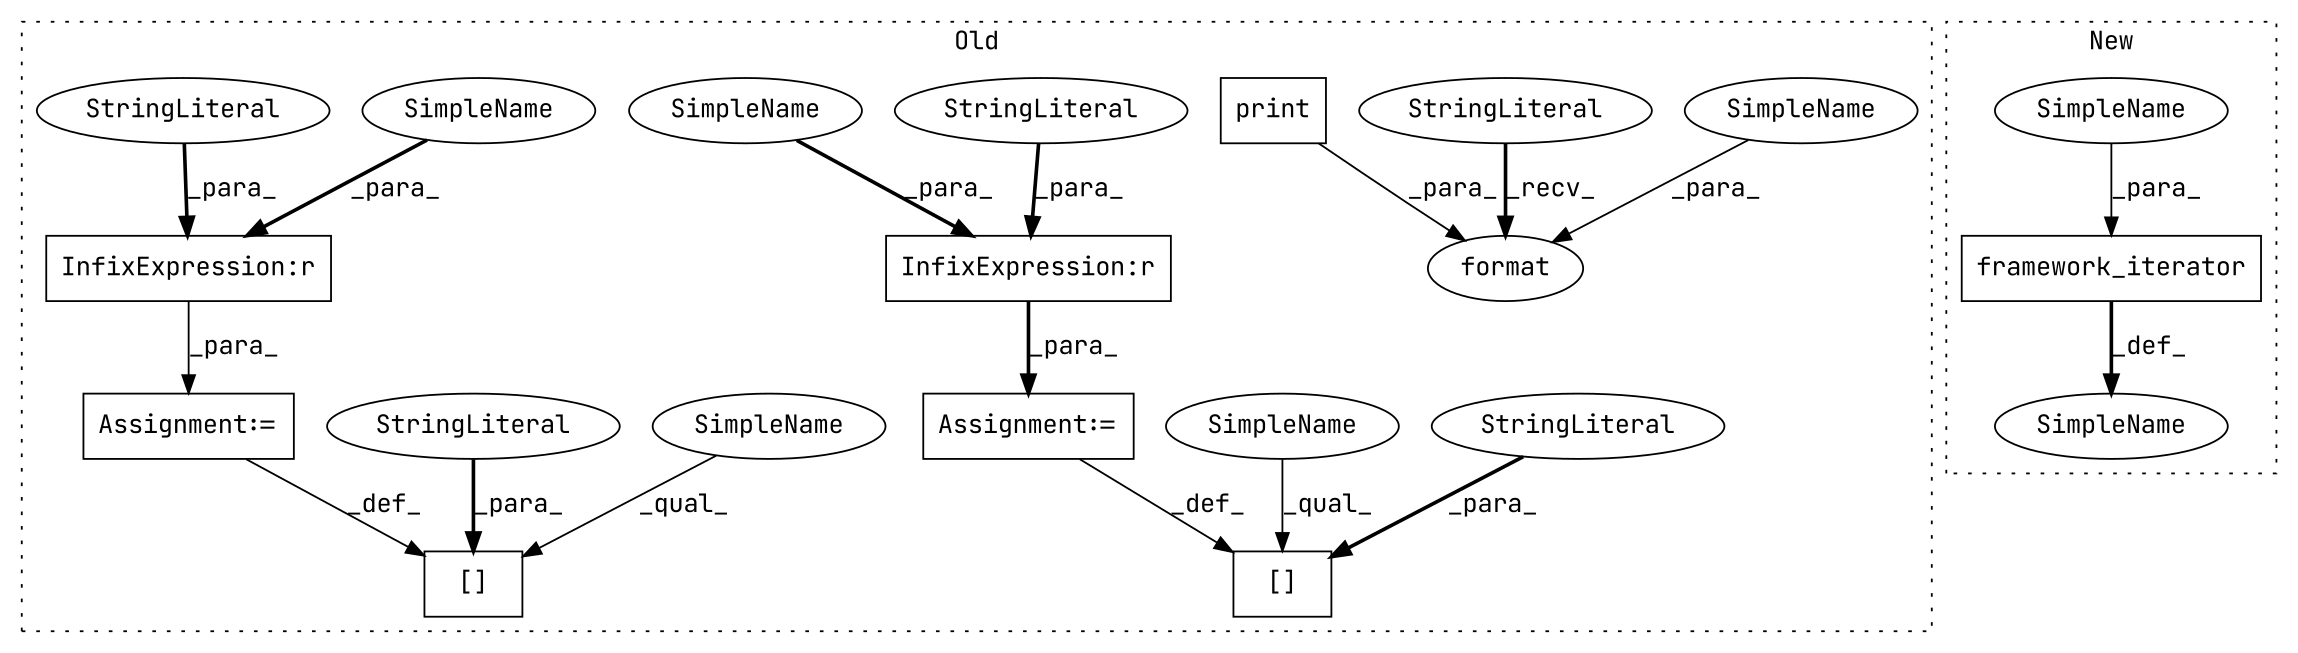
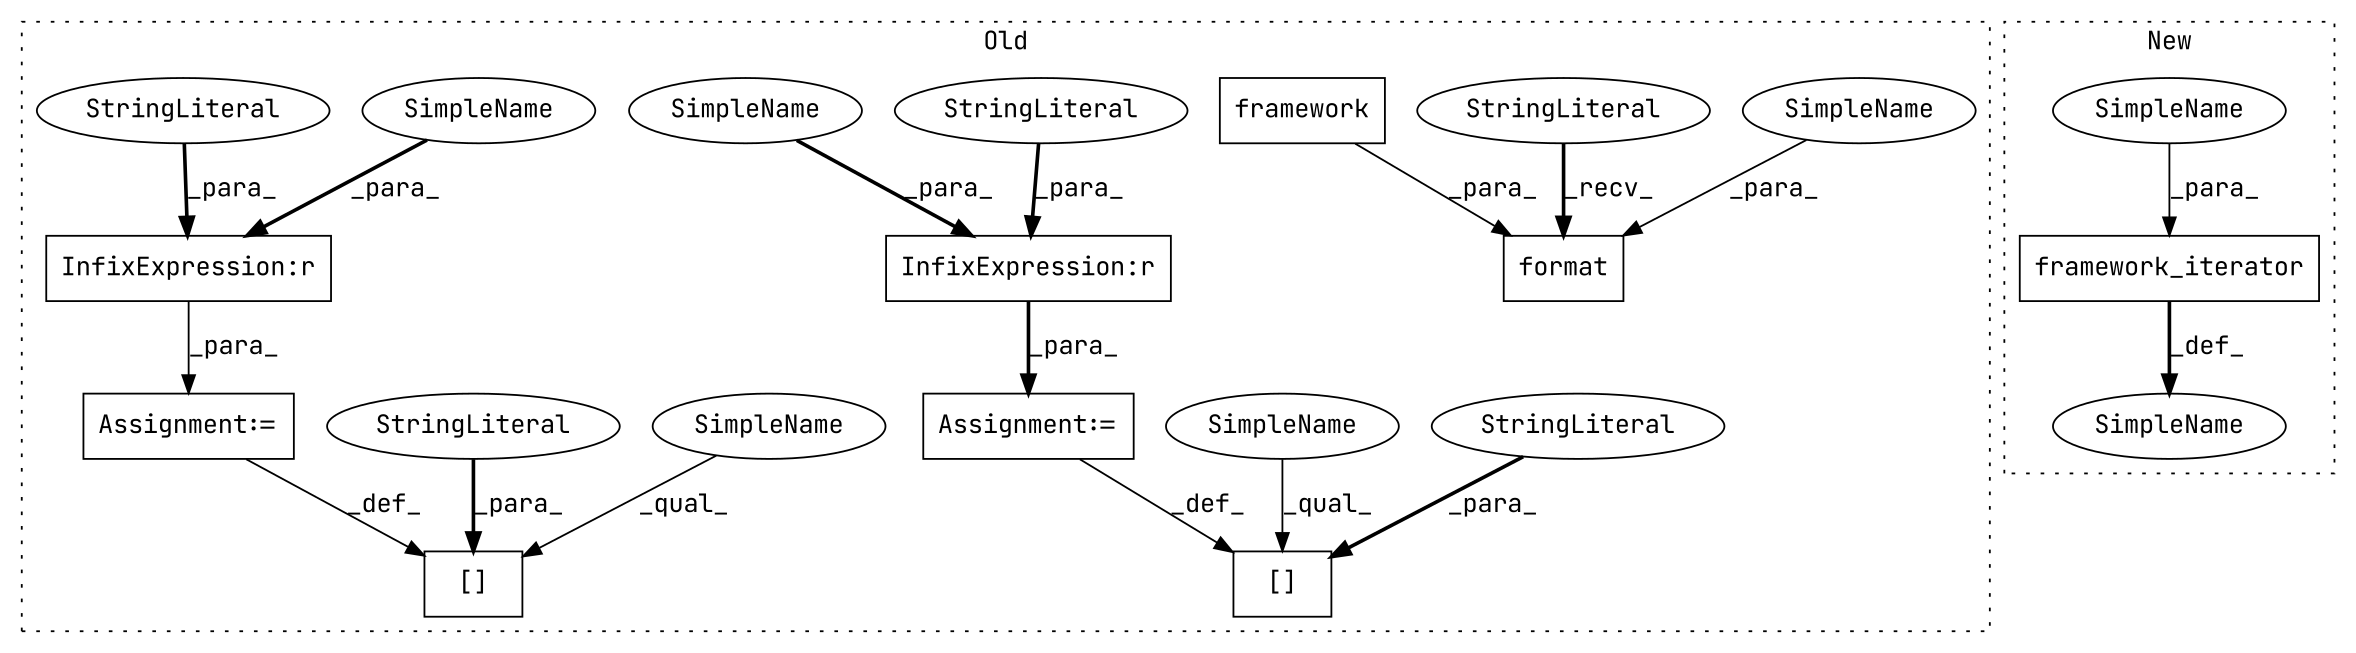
node "print": label "print" -> "framework"
node "format": shape ellipse -> box
